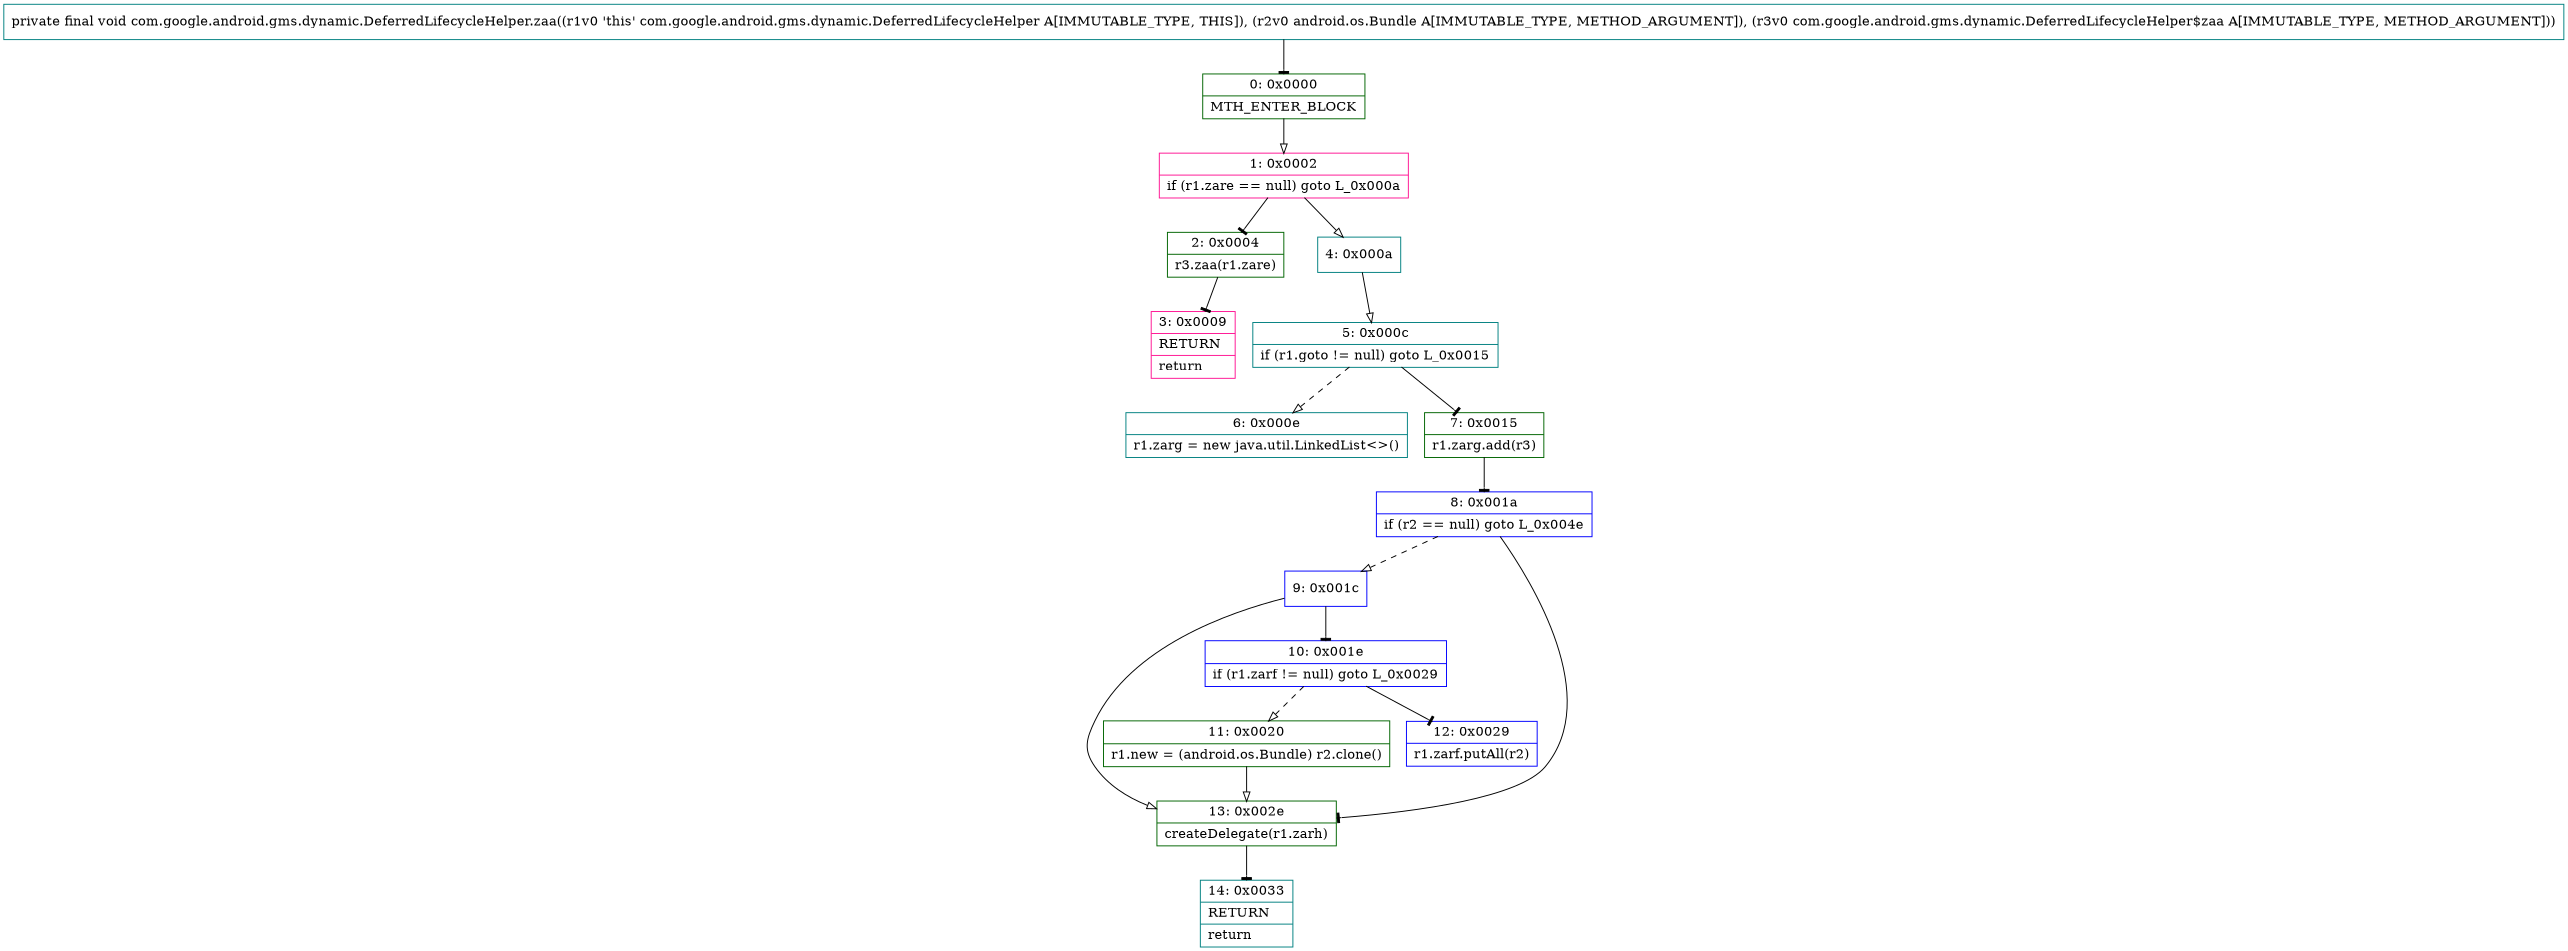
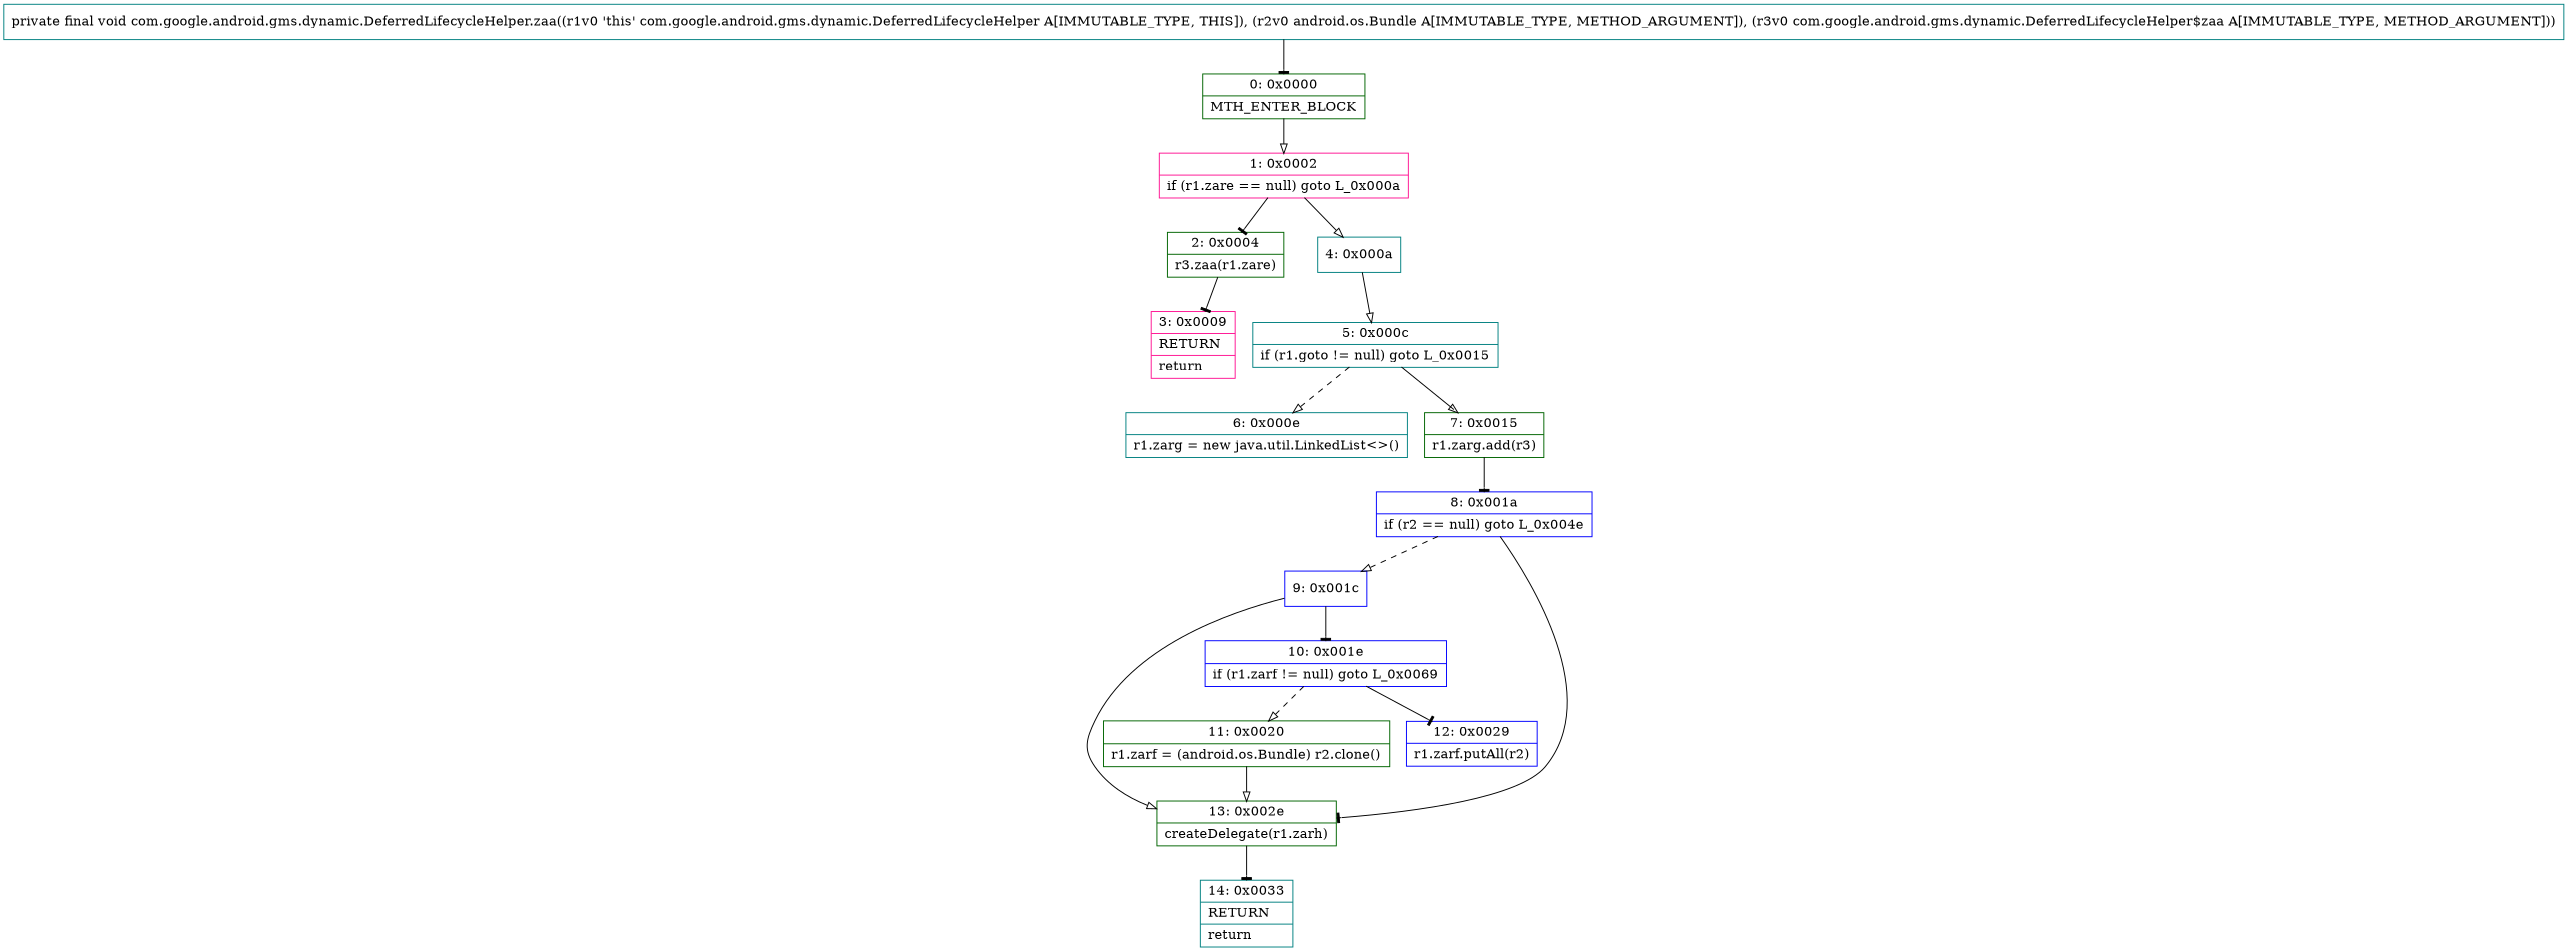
edge "5: 0x000c" -> "7: 0x0015": arrowhead tee -> onormal
node "10: 0x001e": text "if (r1.zarf != null) goto L_0x0029" -> "if (r1.zarf != null) goto L_0x0069"
node "11: 0x0020": text "r1.new = (android.os.Bundle) r2.clone()" -> "r1.zarf = (android.os.Bundle) r2.clone()"
